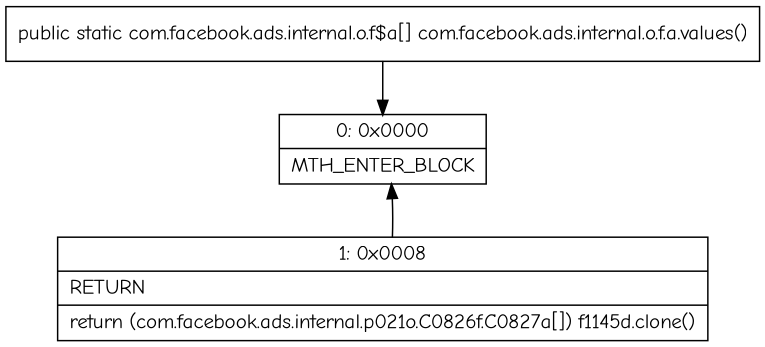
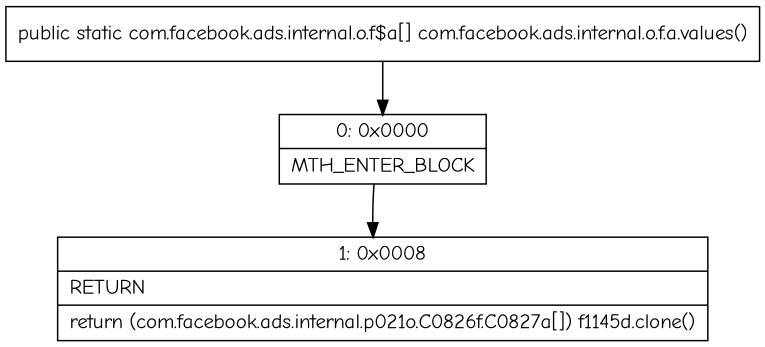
edge "1: 0x0008" -> "0: 0x0000": reversed
